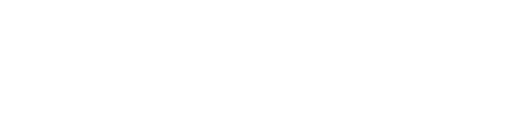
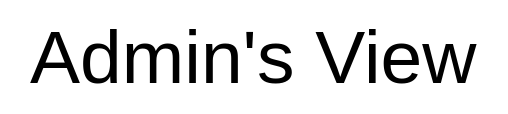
node "Admin's View": added
